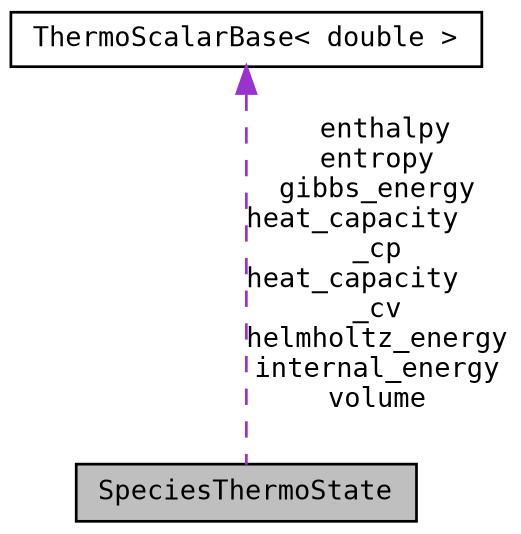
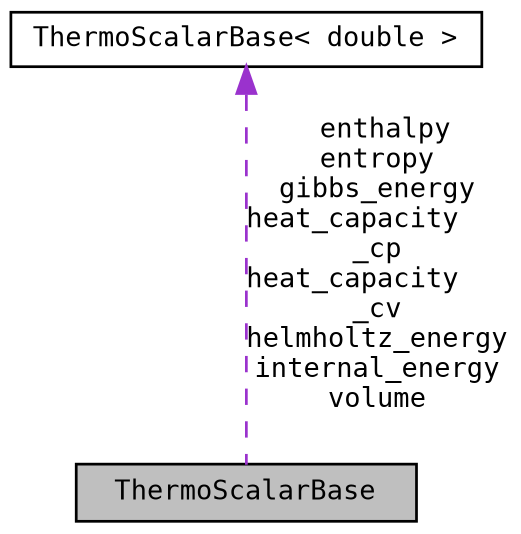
node "SpeciesThermoState": label "SpeciesThermoState" -> "ThermoScalarBase"
